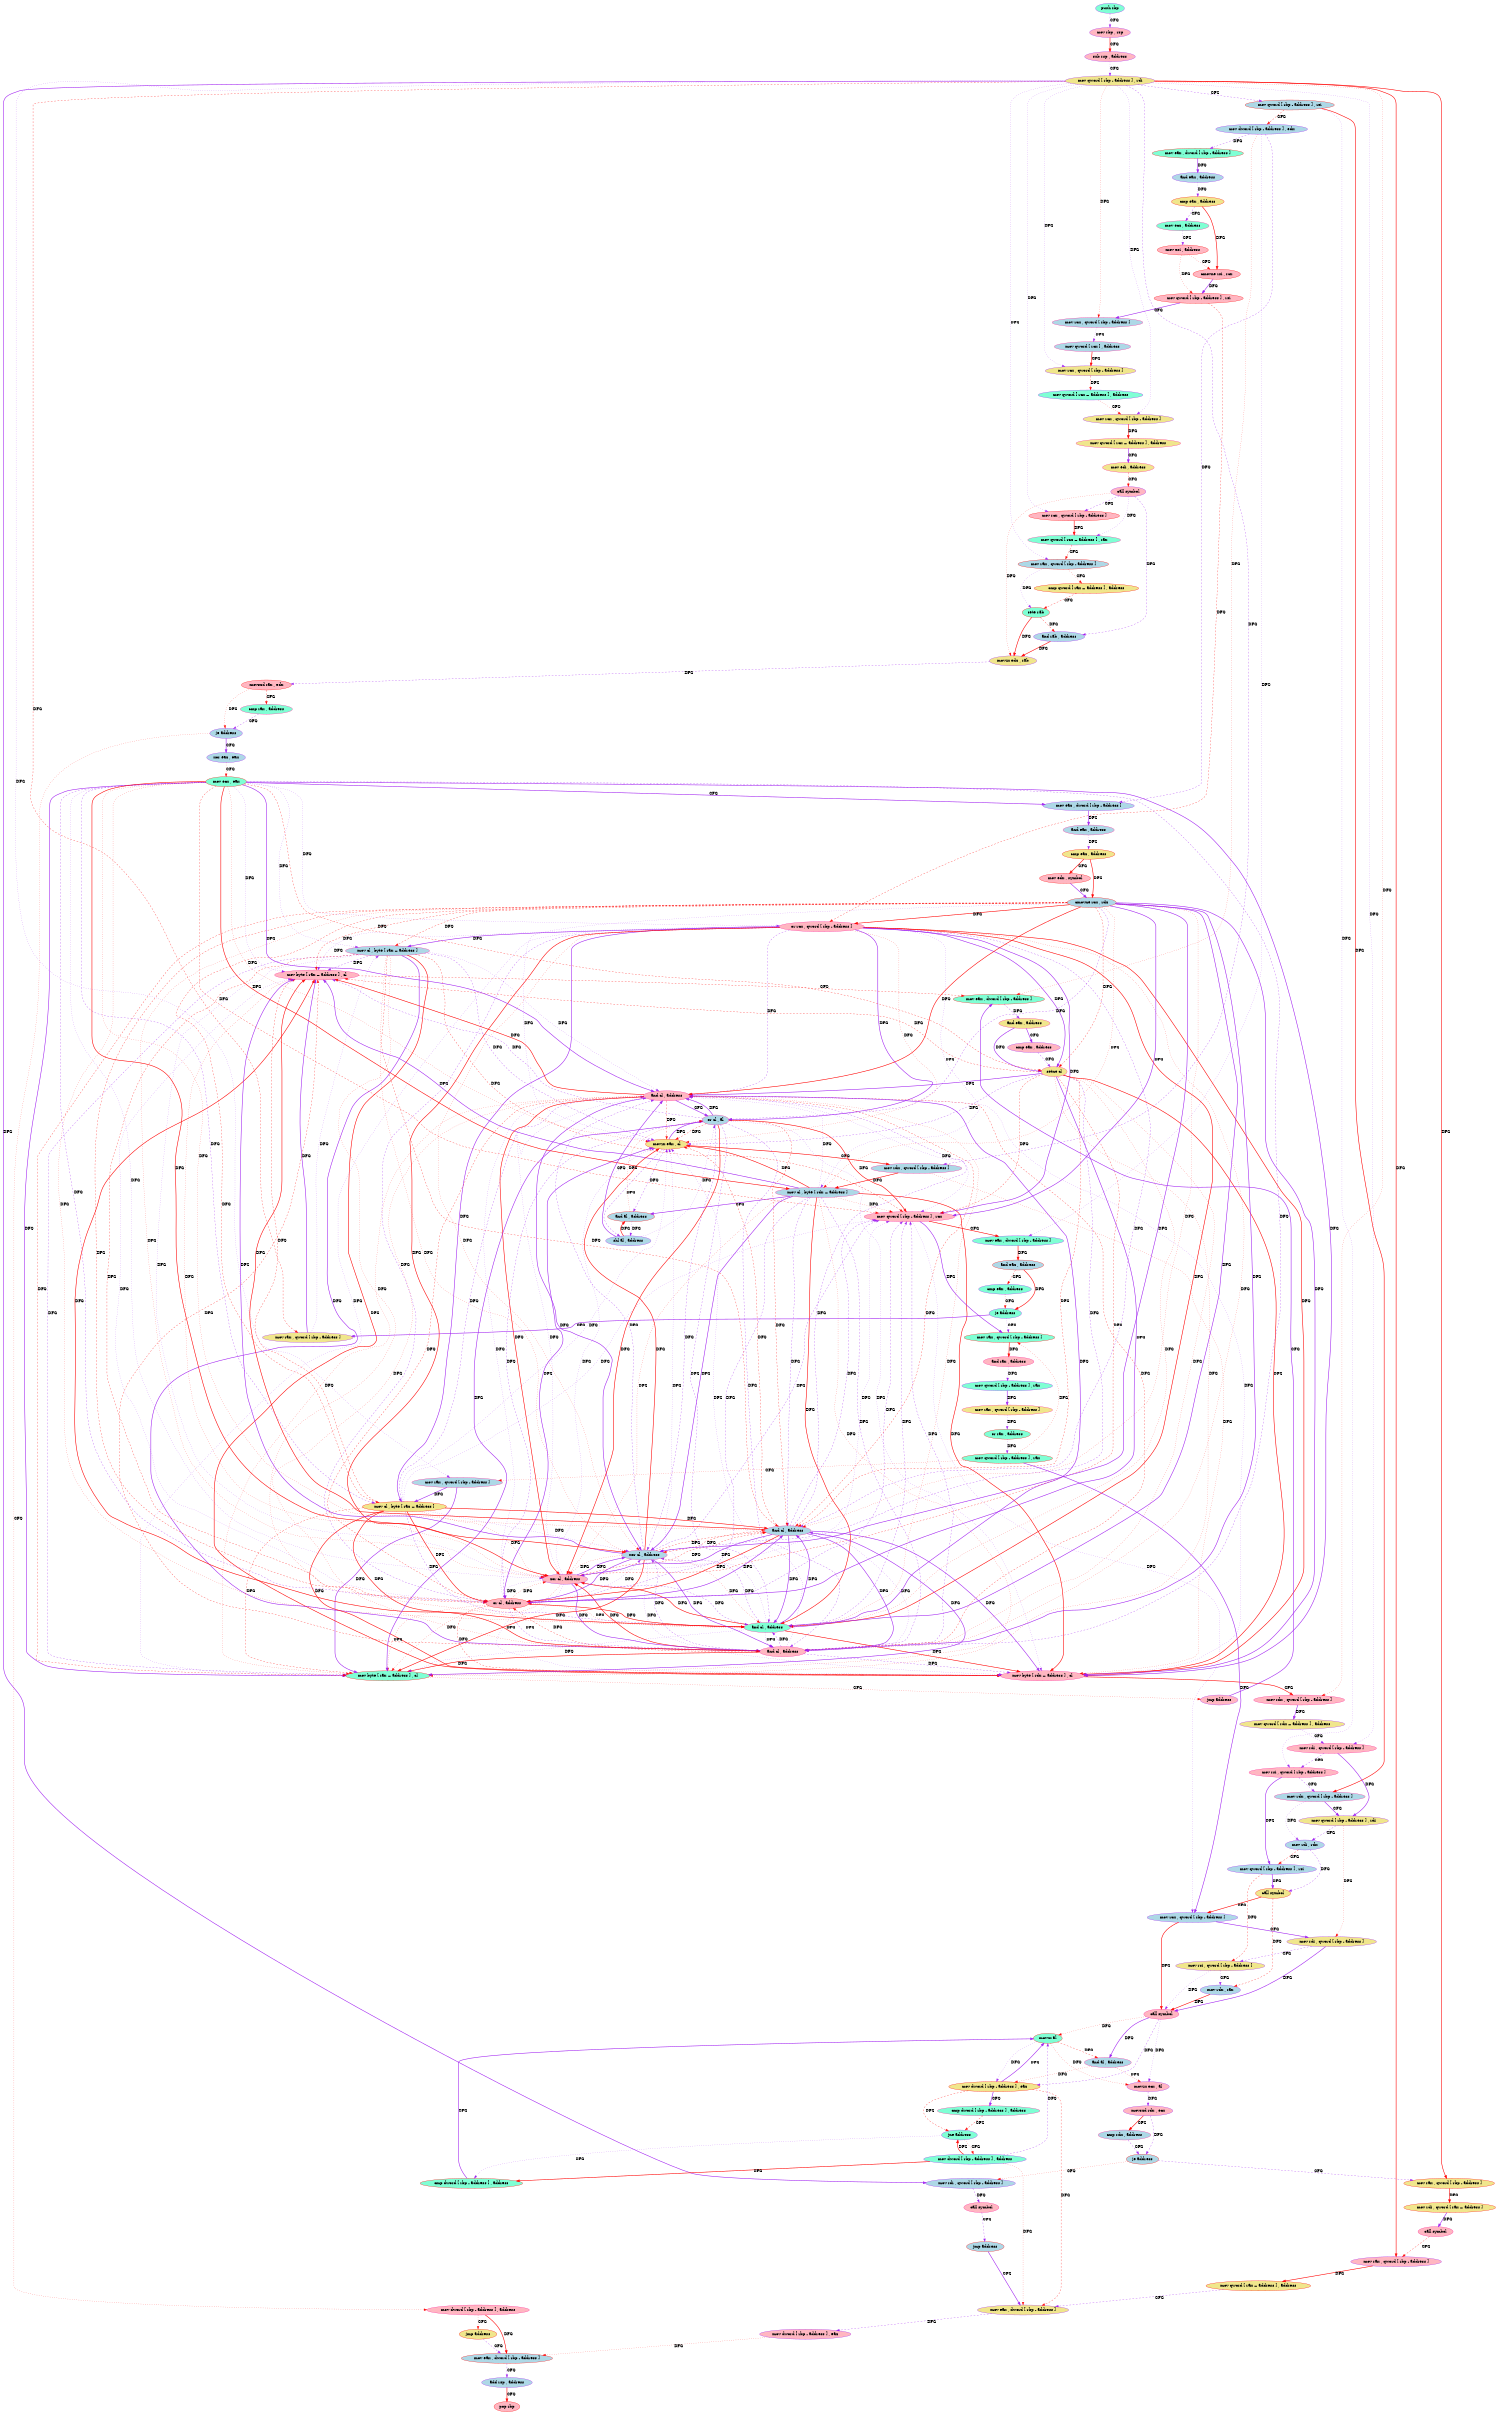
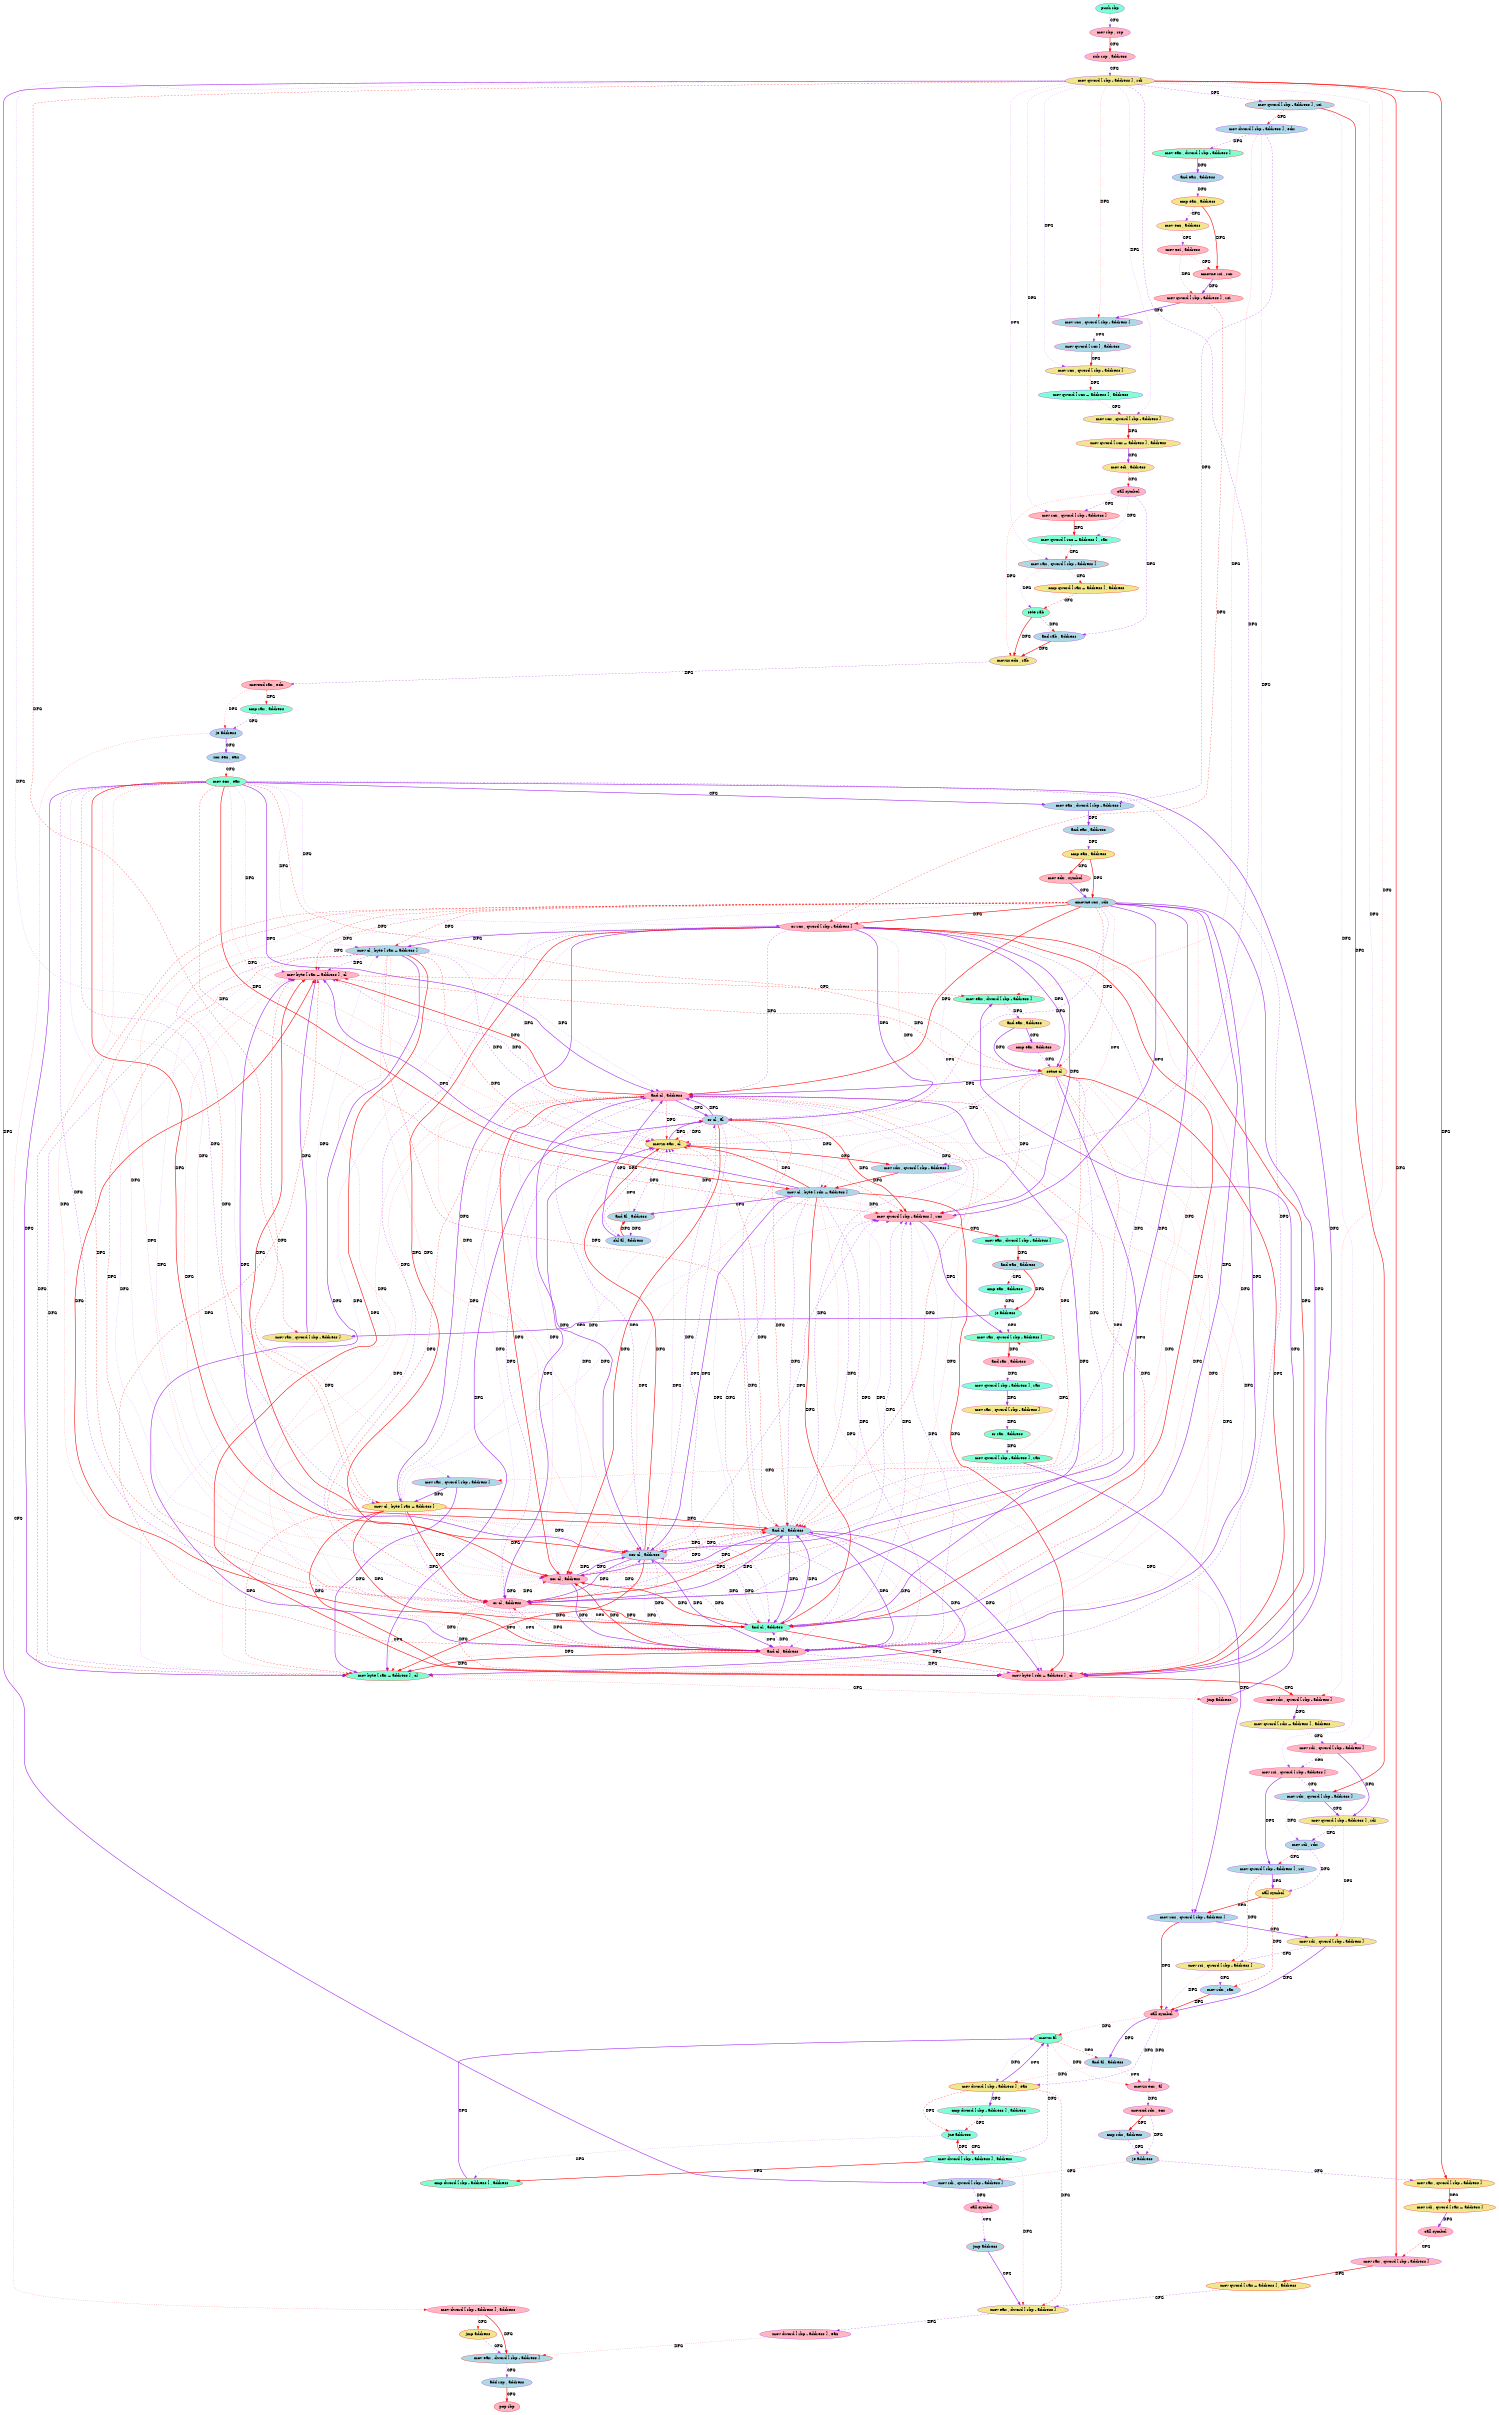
node "mov ecx , address": fillcolor aquamarine -> khaki
node "or cl , address": color red -> deeppink
